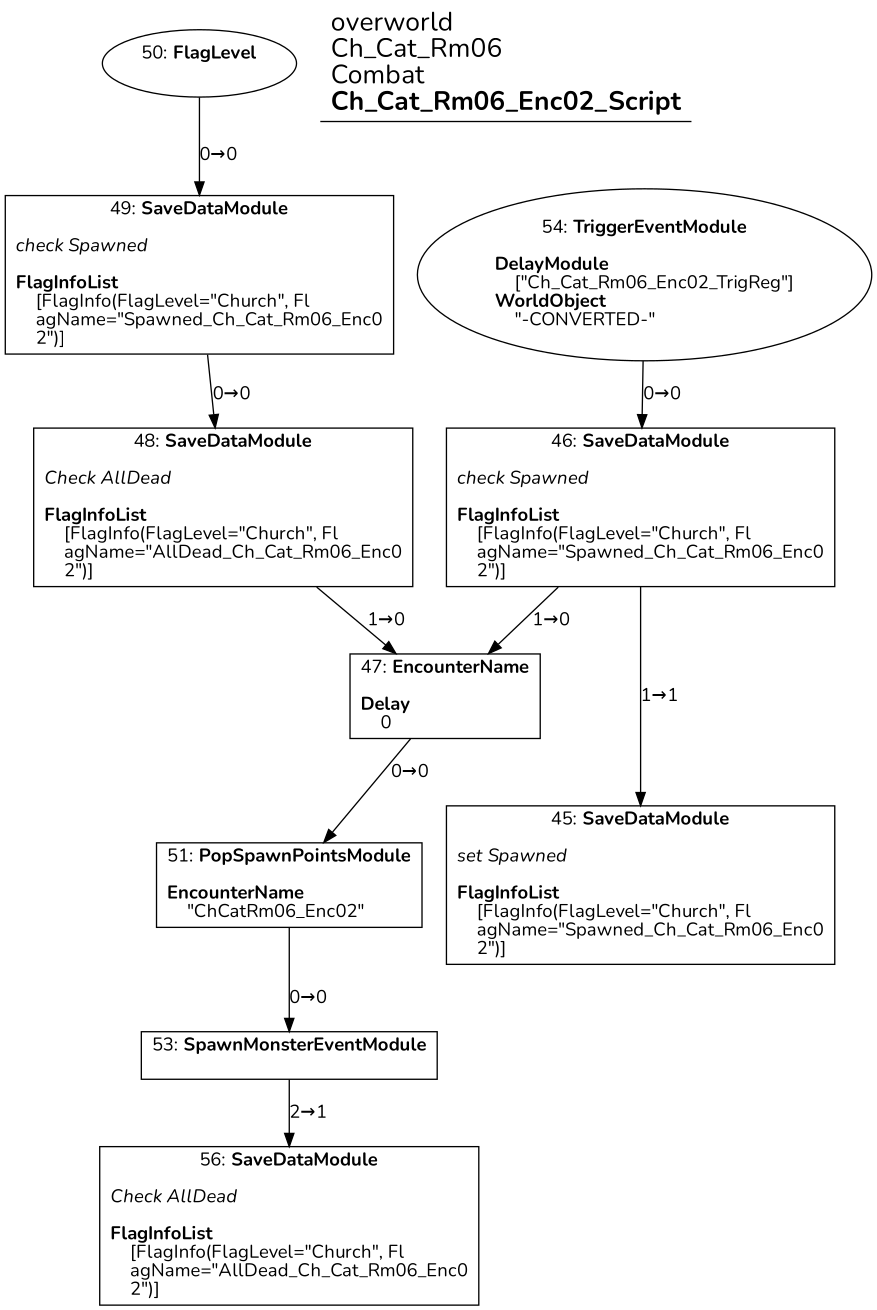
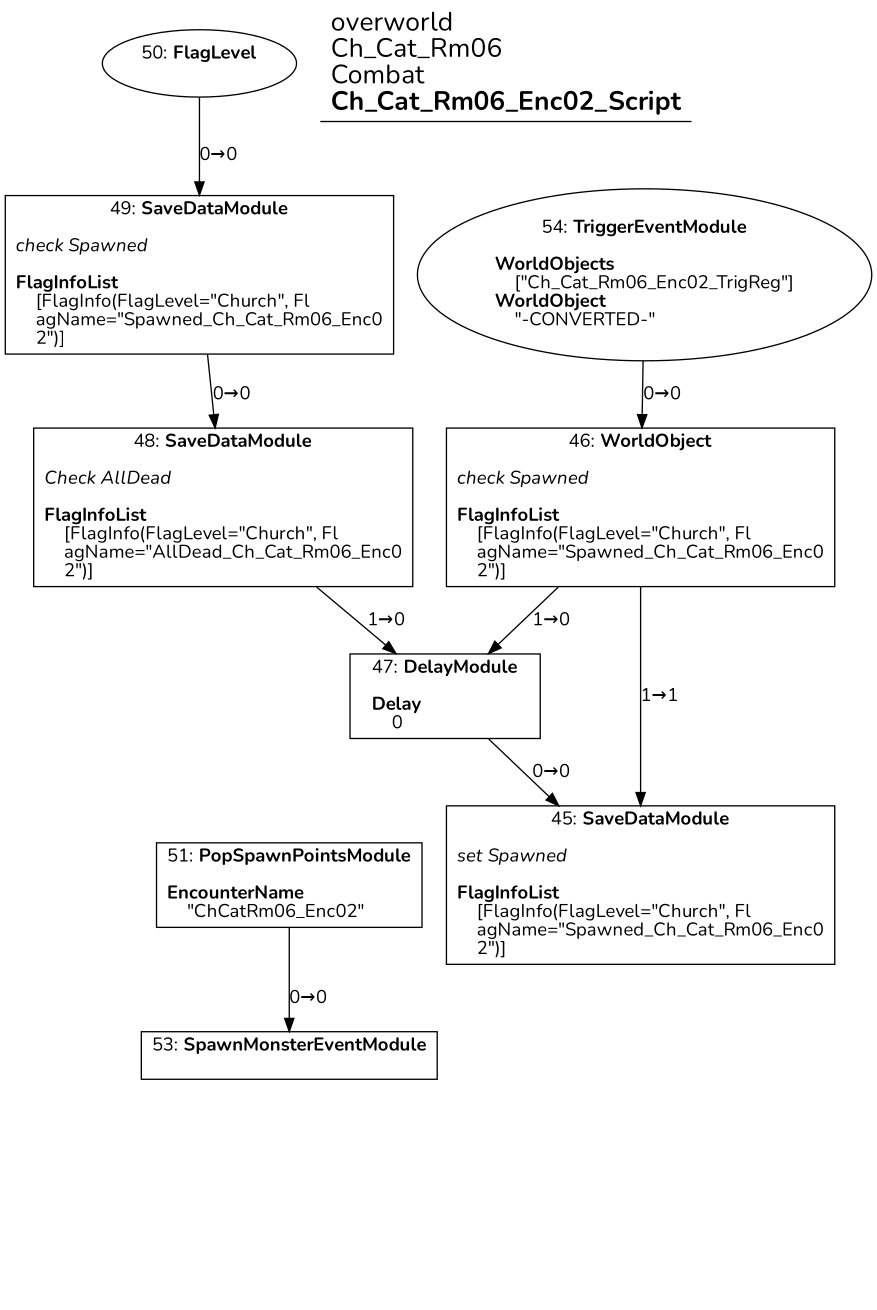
node "54:": text "DelayModule" -> "WorldObjects"
node "46:": text "SaveDataModule" -> "WorldObject"
node "47:": text "EncounterName" -> "DelayModule"
edge "47:" -> "51:": now "47:" -> "45:"
node "56:": removed
